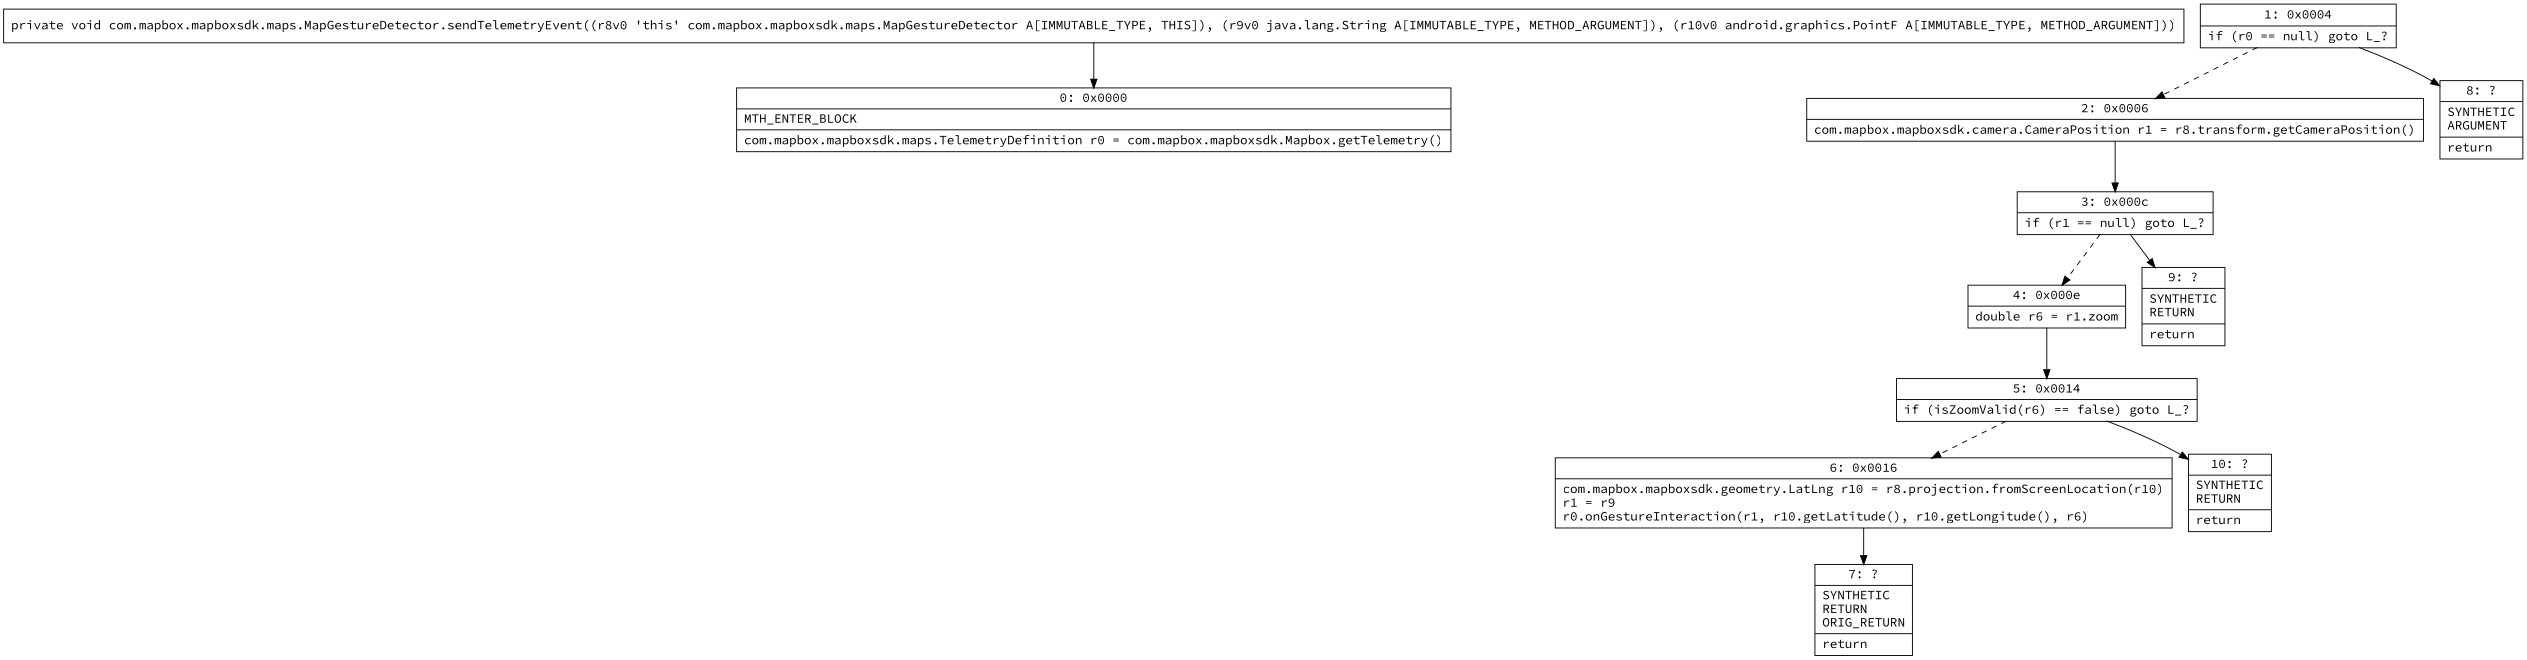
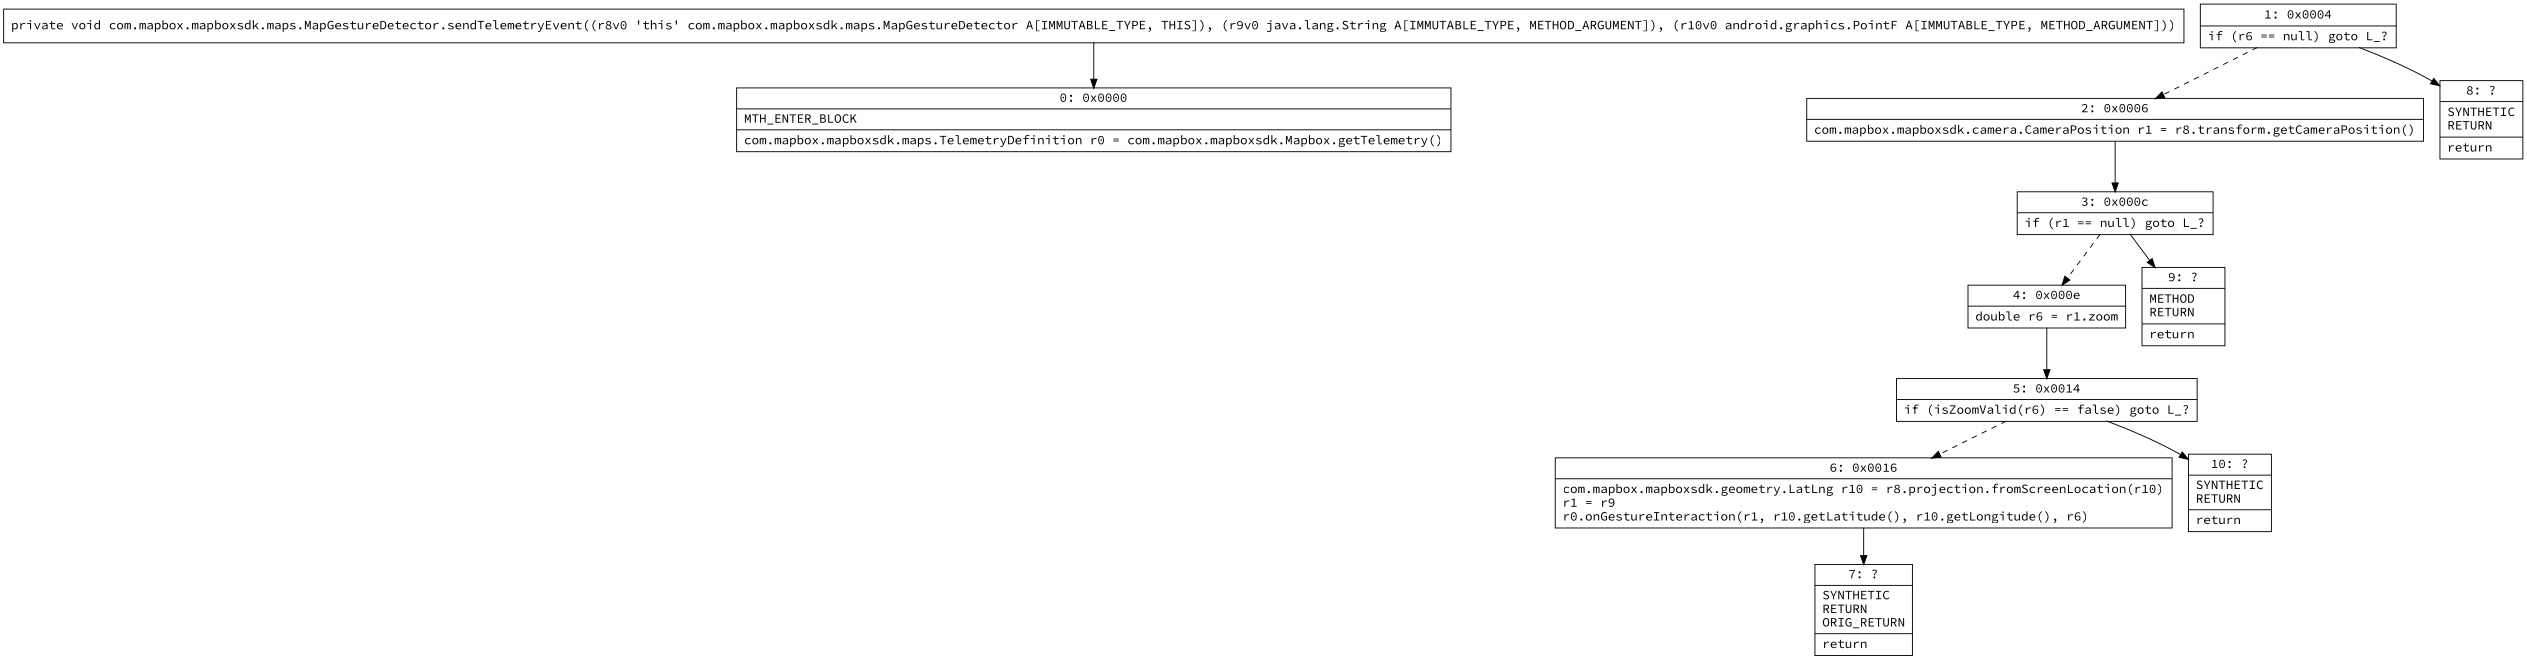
node "1: 0x0004": text "if (r0 == null) goto L_?" -> "if (r6 == null) goto L_?"
node "8: ?": text "ARGUMENT" -> "RETURN"
node "9: ?": text "SYNTHETIC" -> "METHOD"
